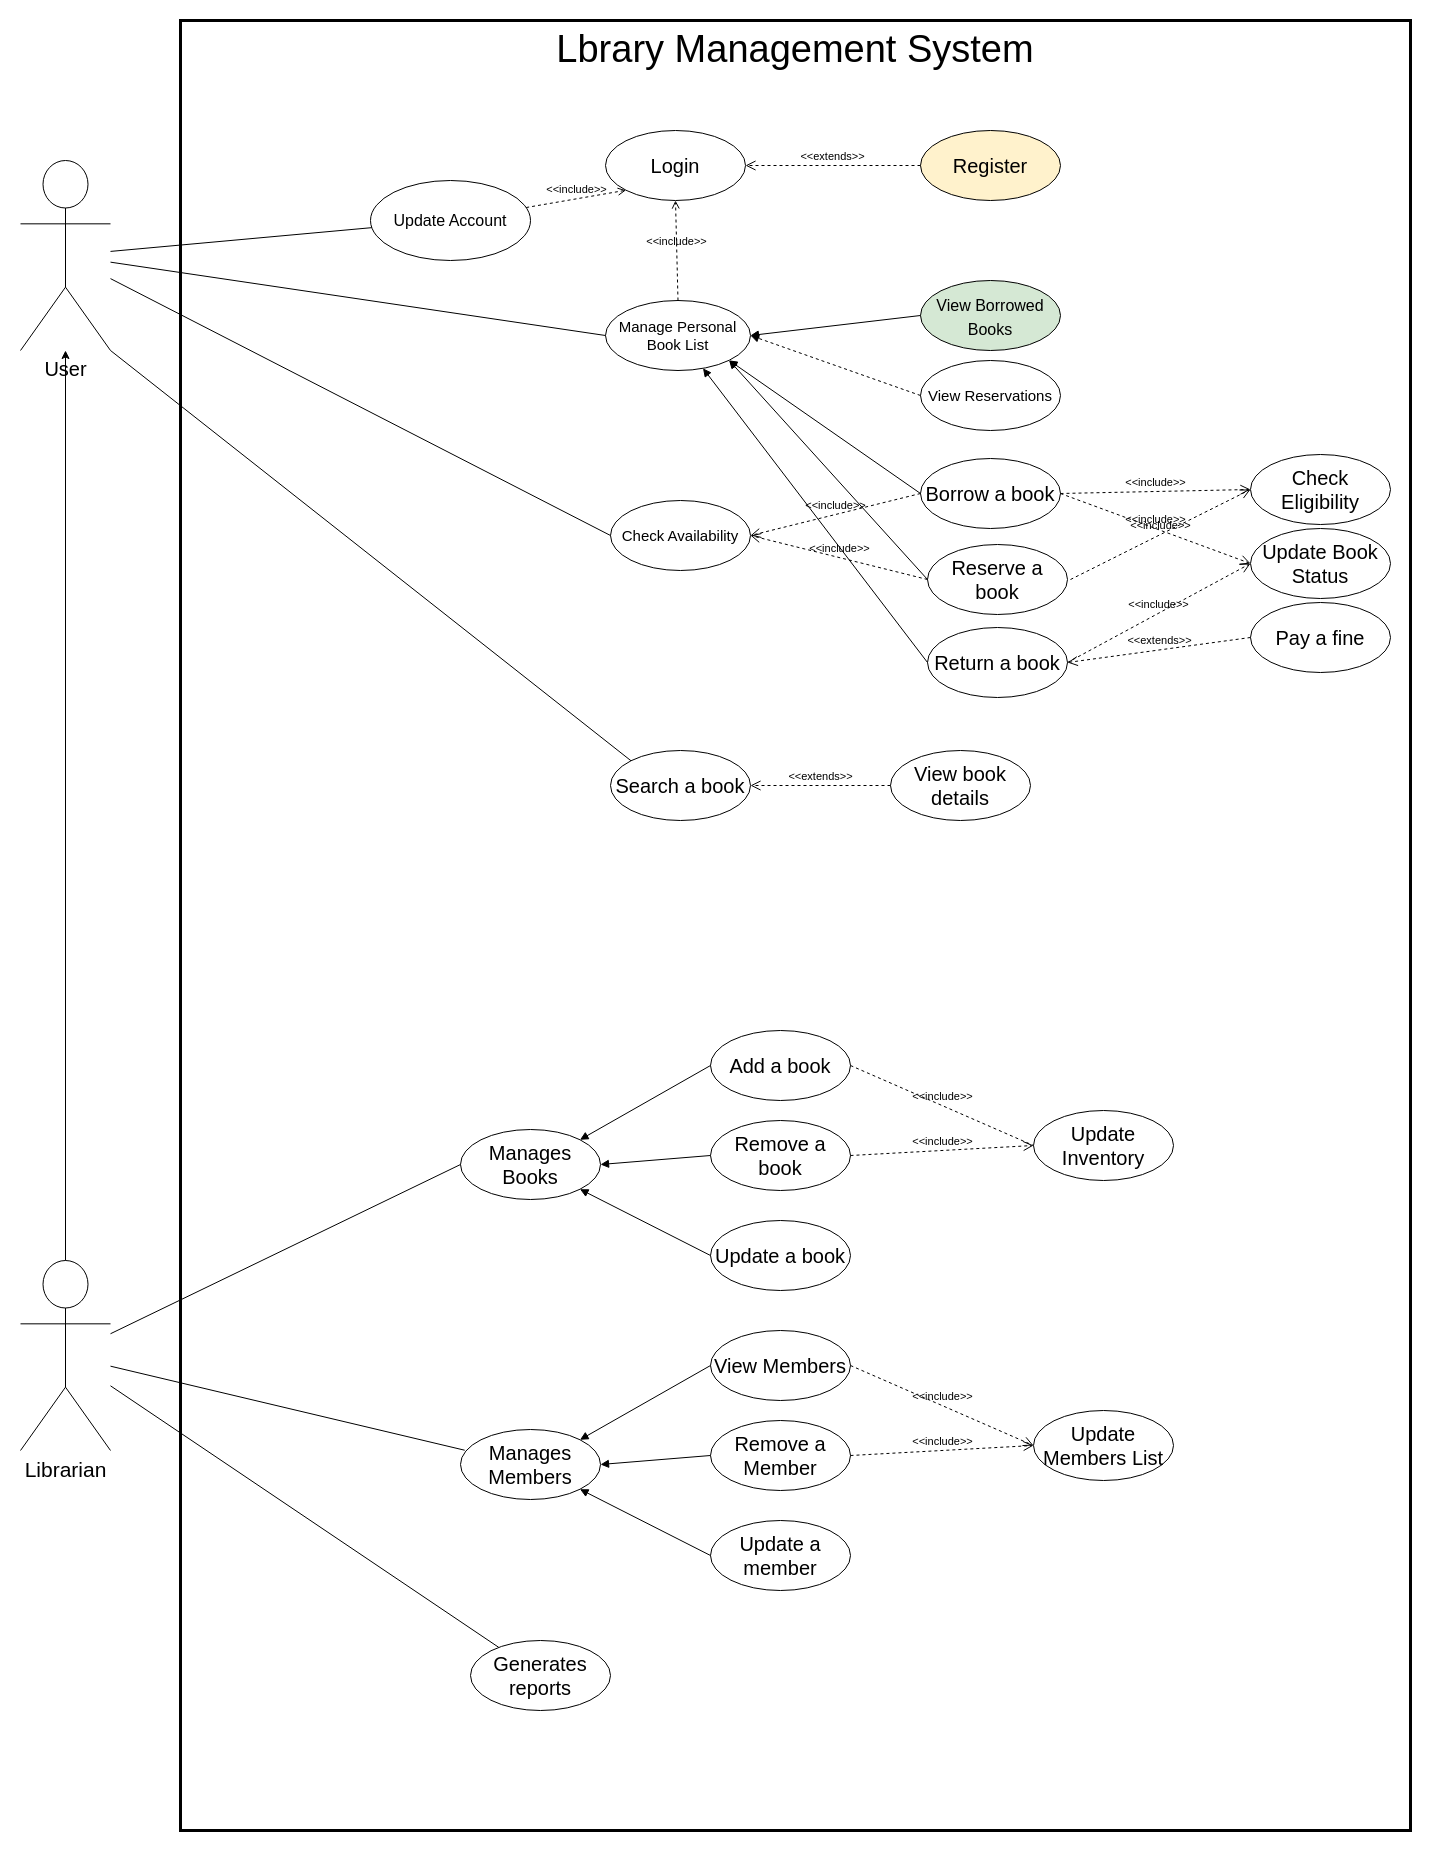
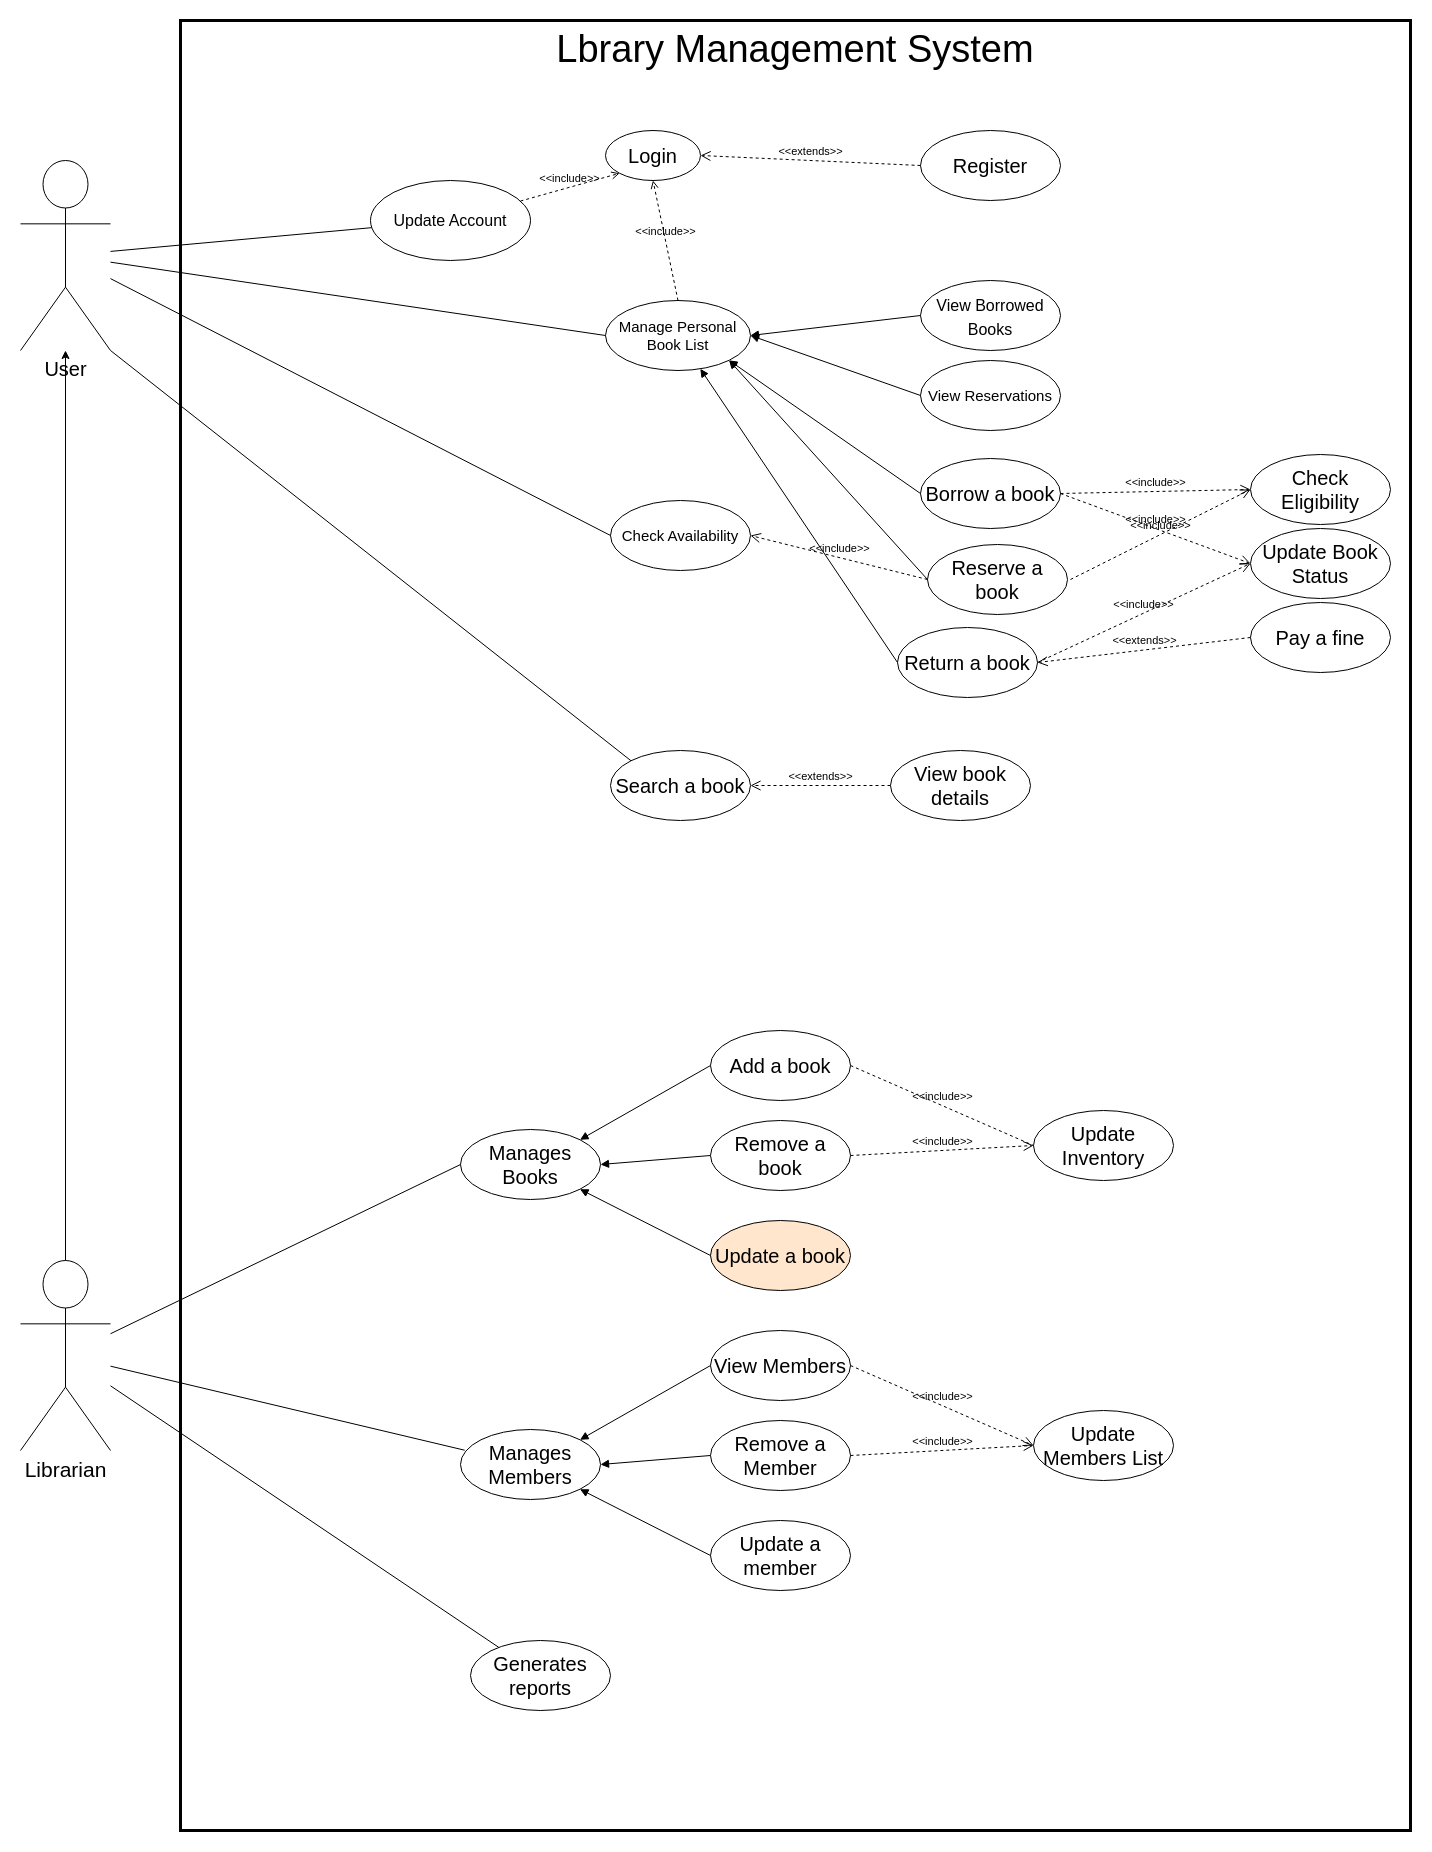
node "Login": size 140x70 -> 95x50
node "Register": fillcolor #fff2cc -> #ffffff
node "View Borrowed Books": fillcolor #d5e8d4 -> #ffffff
edge "View Reservations" -> "Manage Personal Book List": style dashed -> solid
edge "Borrow a book" -> "Check Availability": removed, label "<<include>>"
node "Return a book": moved (998, 663) -> (968, 663)
node "Update a book": fillcolor #ffffff -> #ffe6cc
